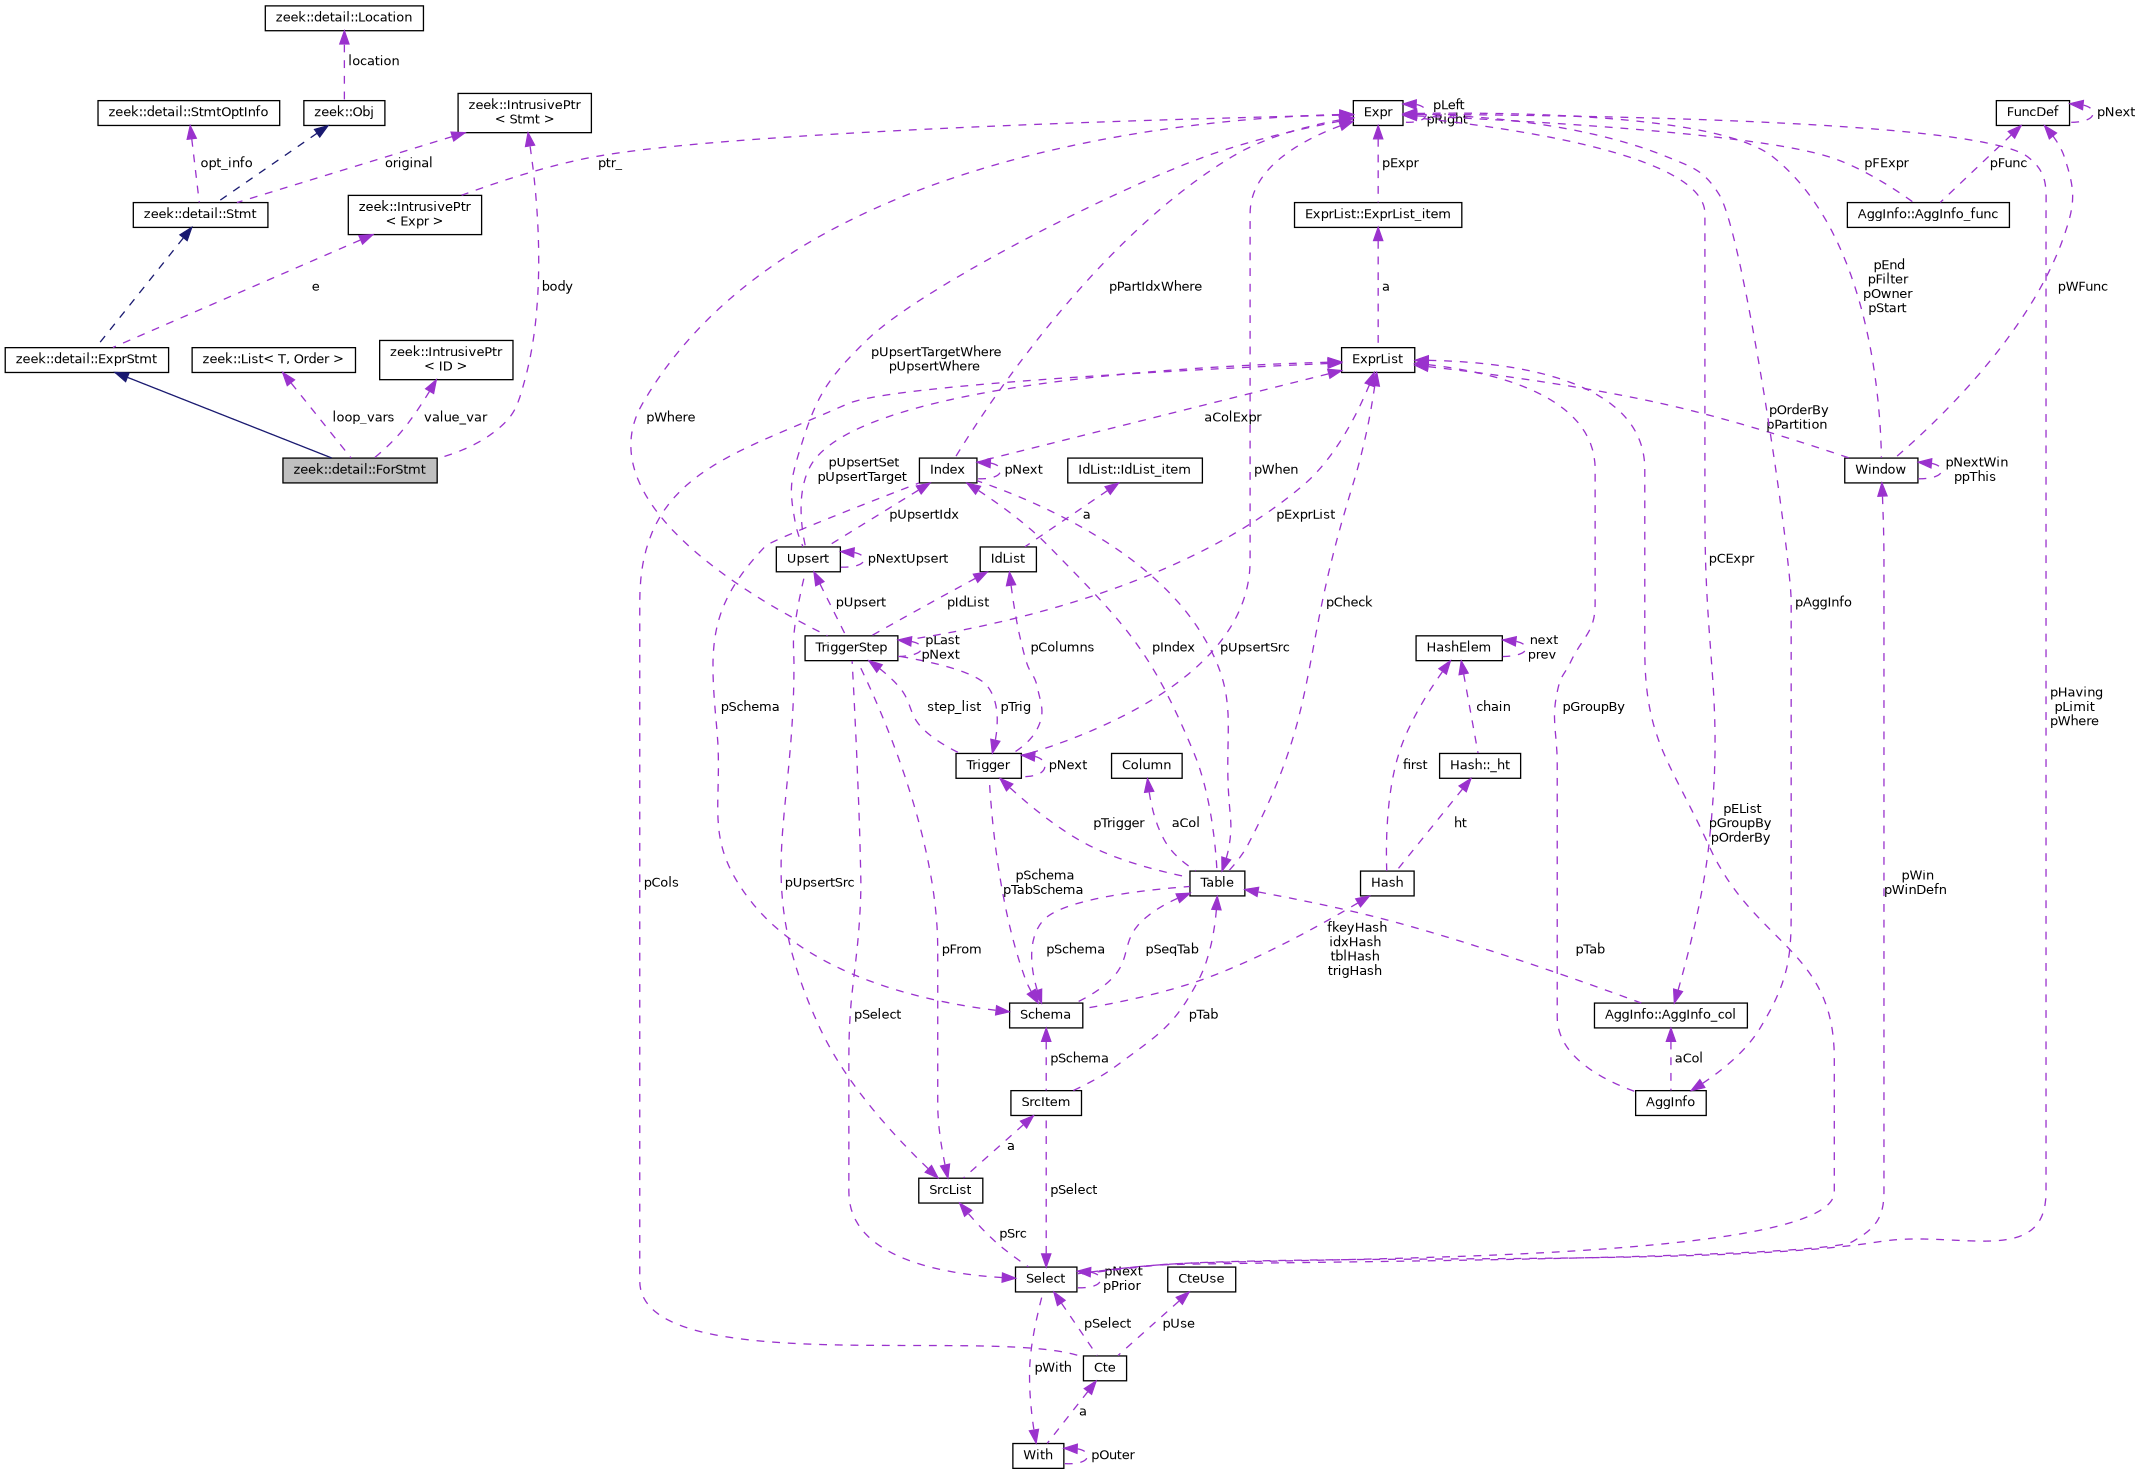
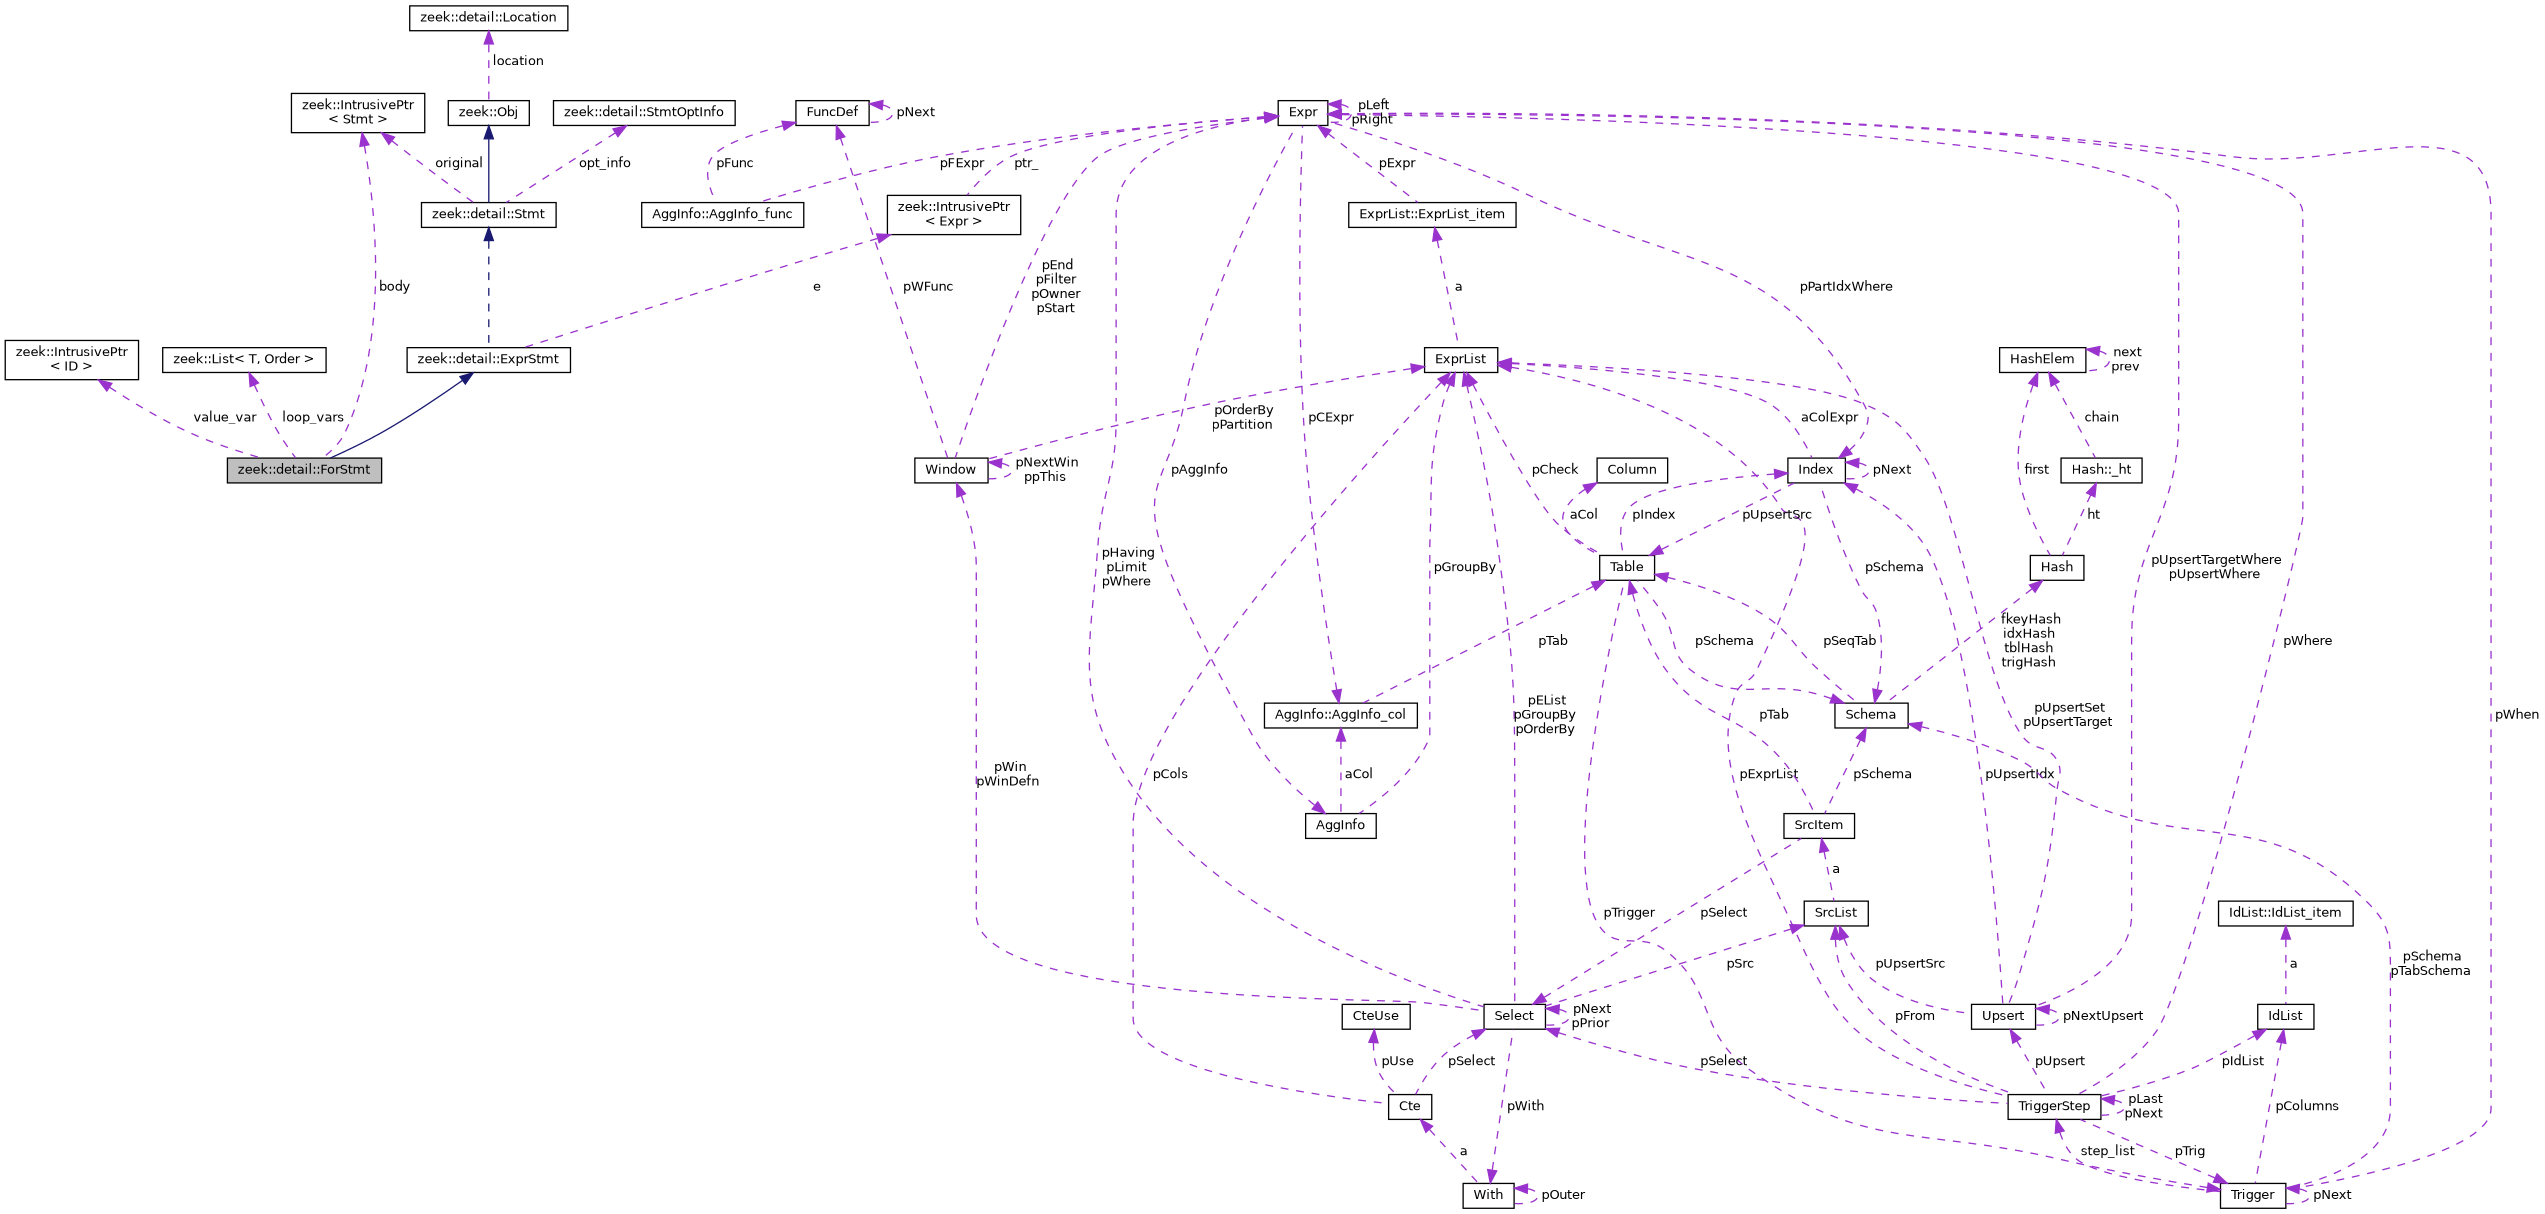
edge "zeek::detail::Stmt" -> "zeek::Obj": style dashed -> solid
edge "Index" -> "Expr": reversed
